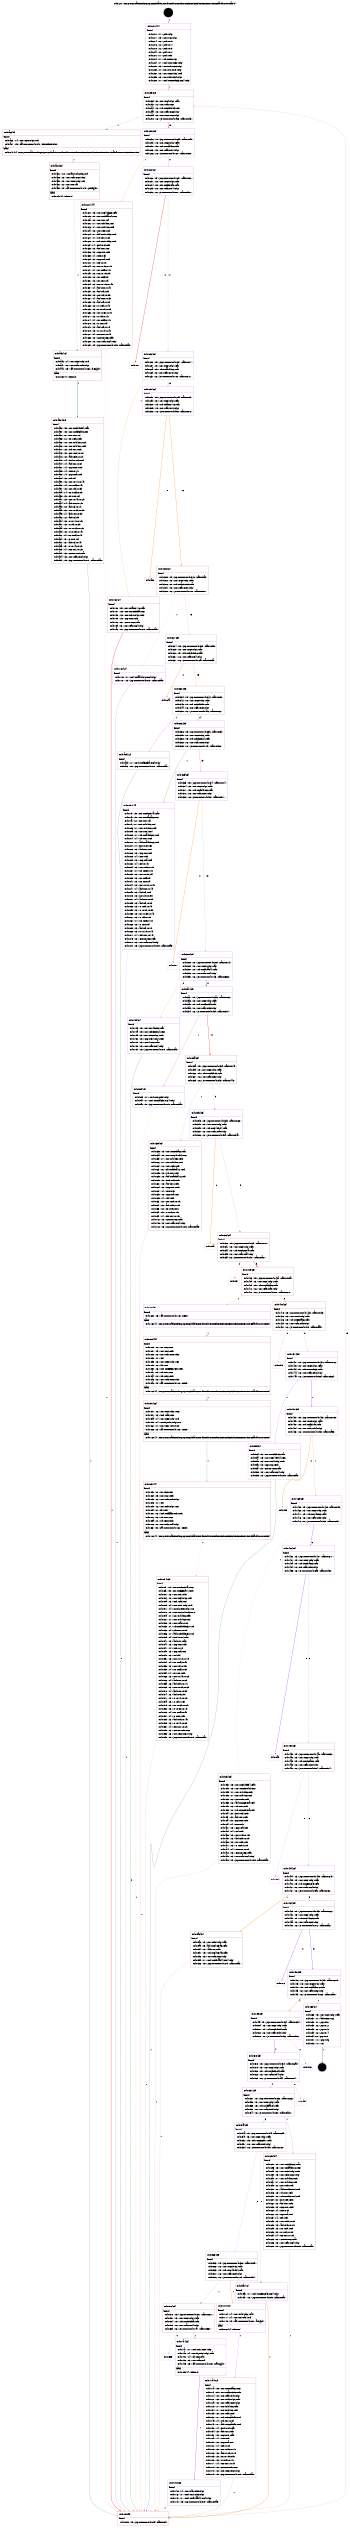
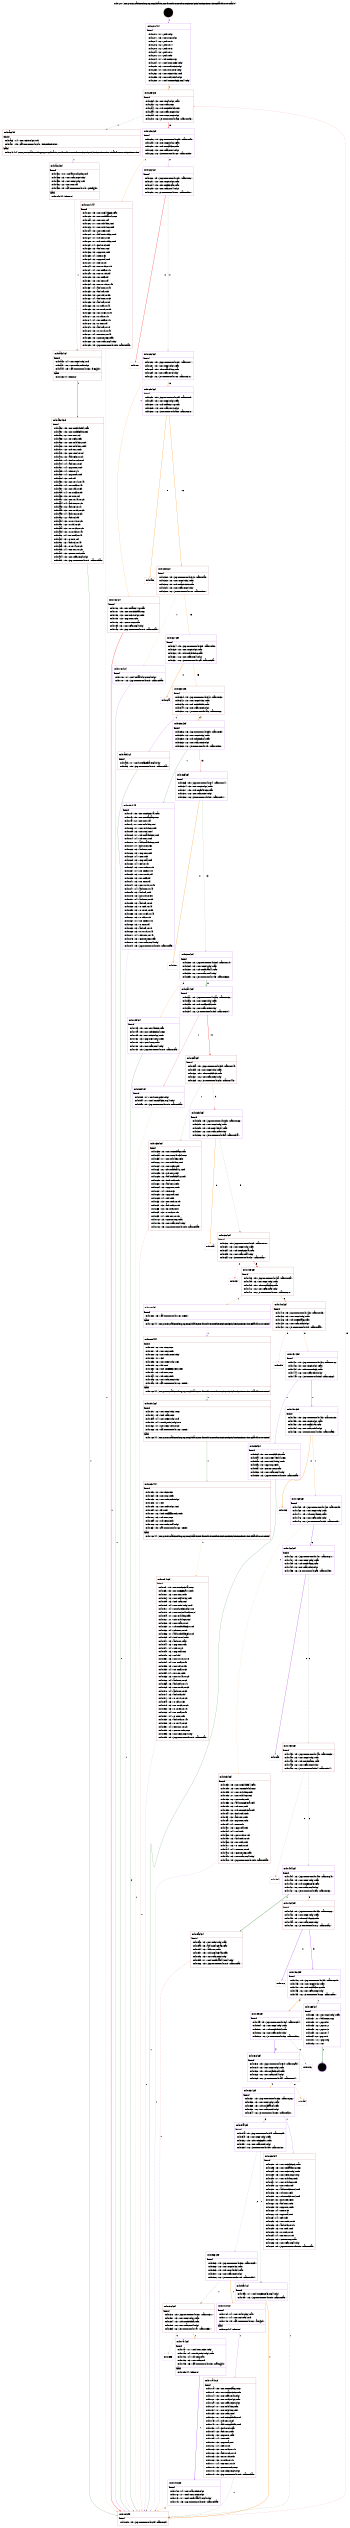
edge "0x4014b4 [25]" -> "0x4019ac [31]": color darkorange -> darkgreen
